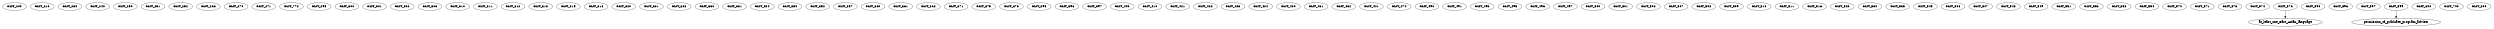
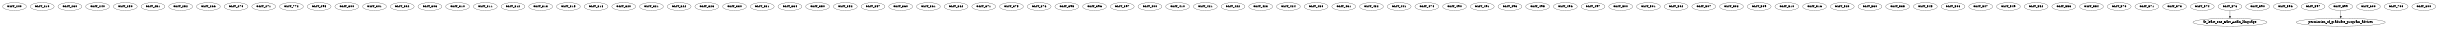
node "CLIT_322": added
node "CLIT_511": removed
node "CLIT_548": removed
node "CLIT_551": removed
